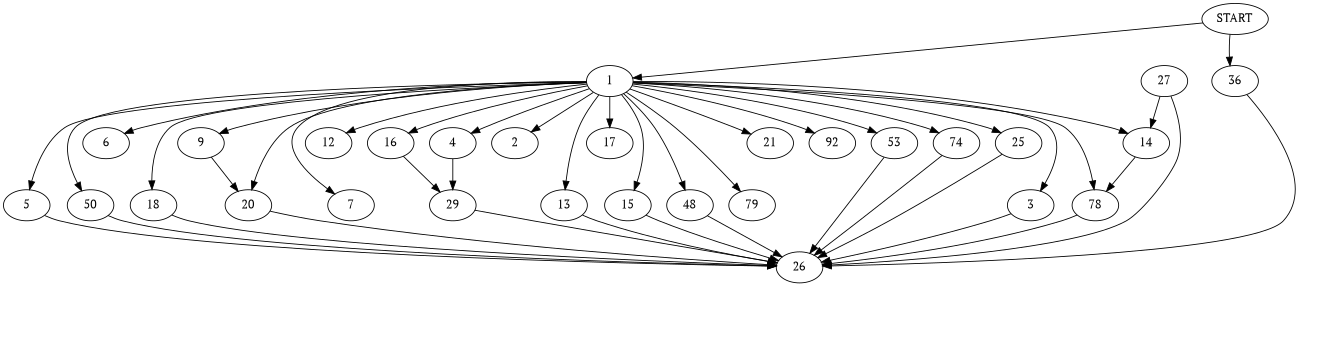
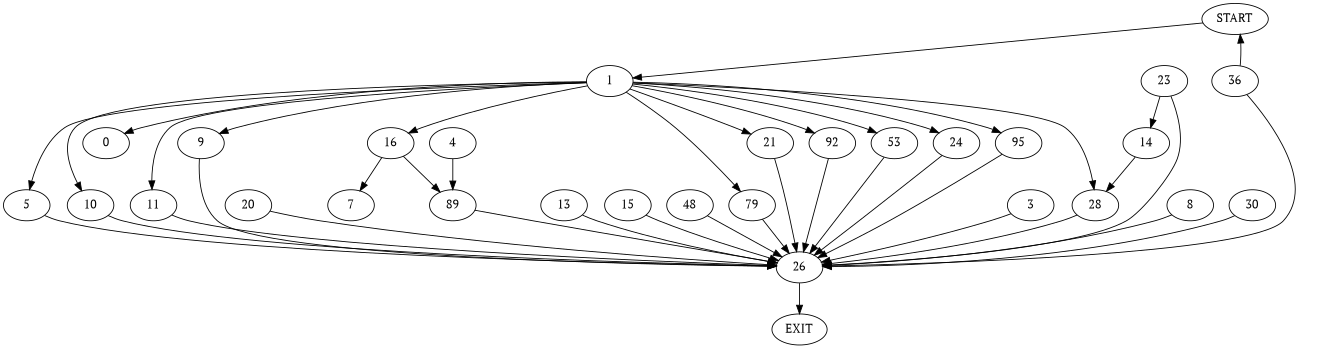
edge "START" -> "36": reversed
node "27": label "27" -> "23"
edge "1" -> "7": now "16" -> "7"
edge "1" -> "14": removed
edge "1" -> "3": removed
edge "1" -> "20": removed
edge "1" -> "4": removed
edge "1" -> "48": removed
edge "1" -> "13": removed
edge "1" -> "15": removed
node "6": label "6" -> "0"
node "12": removed
node "2": removed
node "17": removed
node "74": label "74" -> "24"
node "25": label "25" -> "95"
edge "9" -> "20": now "9" -> "26"
edge "21" -> "26": added
edge "92" -> "26": added
node "50": label "50" -> "10"
node "18": label "18" -> "11"
node "29": label "29" -> "89"
node "78": label "78" -> "28"
node "8": added
node "30": added
edge "79" -> "26": added
node "EXIT": added
